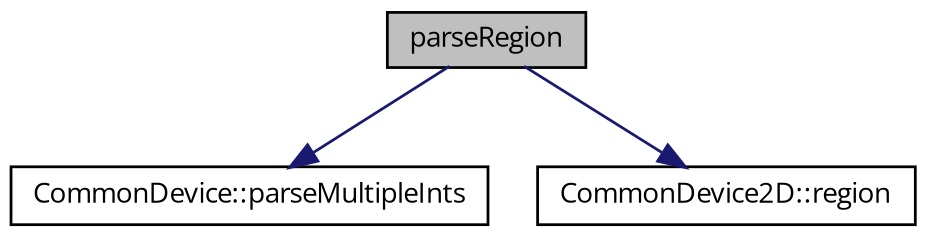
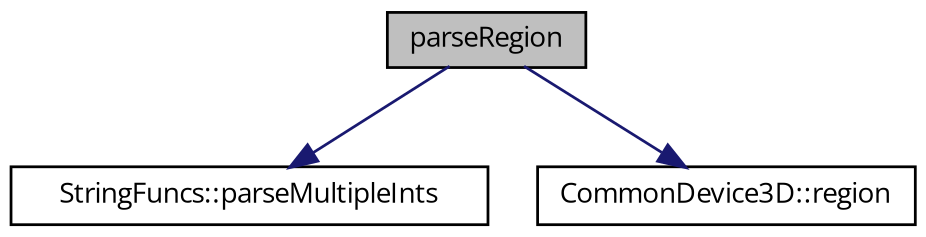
node "CommonDevice::parseMultipleInts": label "CommonDevice::parseMultipleInts" -> "StringFuncs::parseMultipleInts"
node "CommonDevice2D::region": label "CommonDevice2D::region" -> "CommonDevice3D::region"
